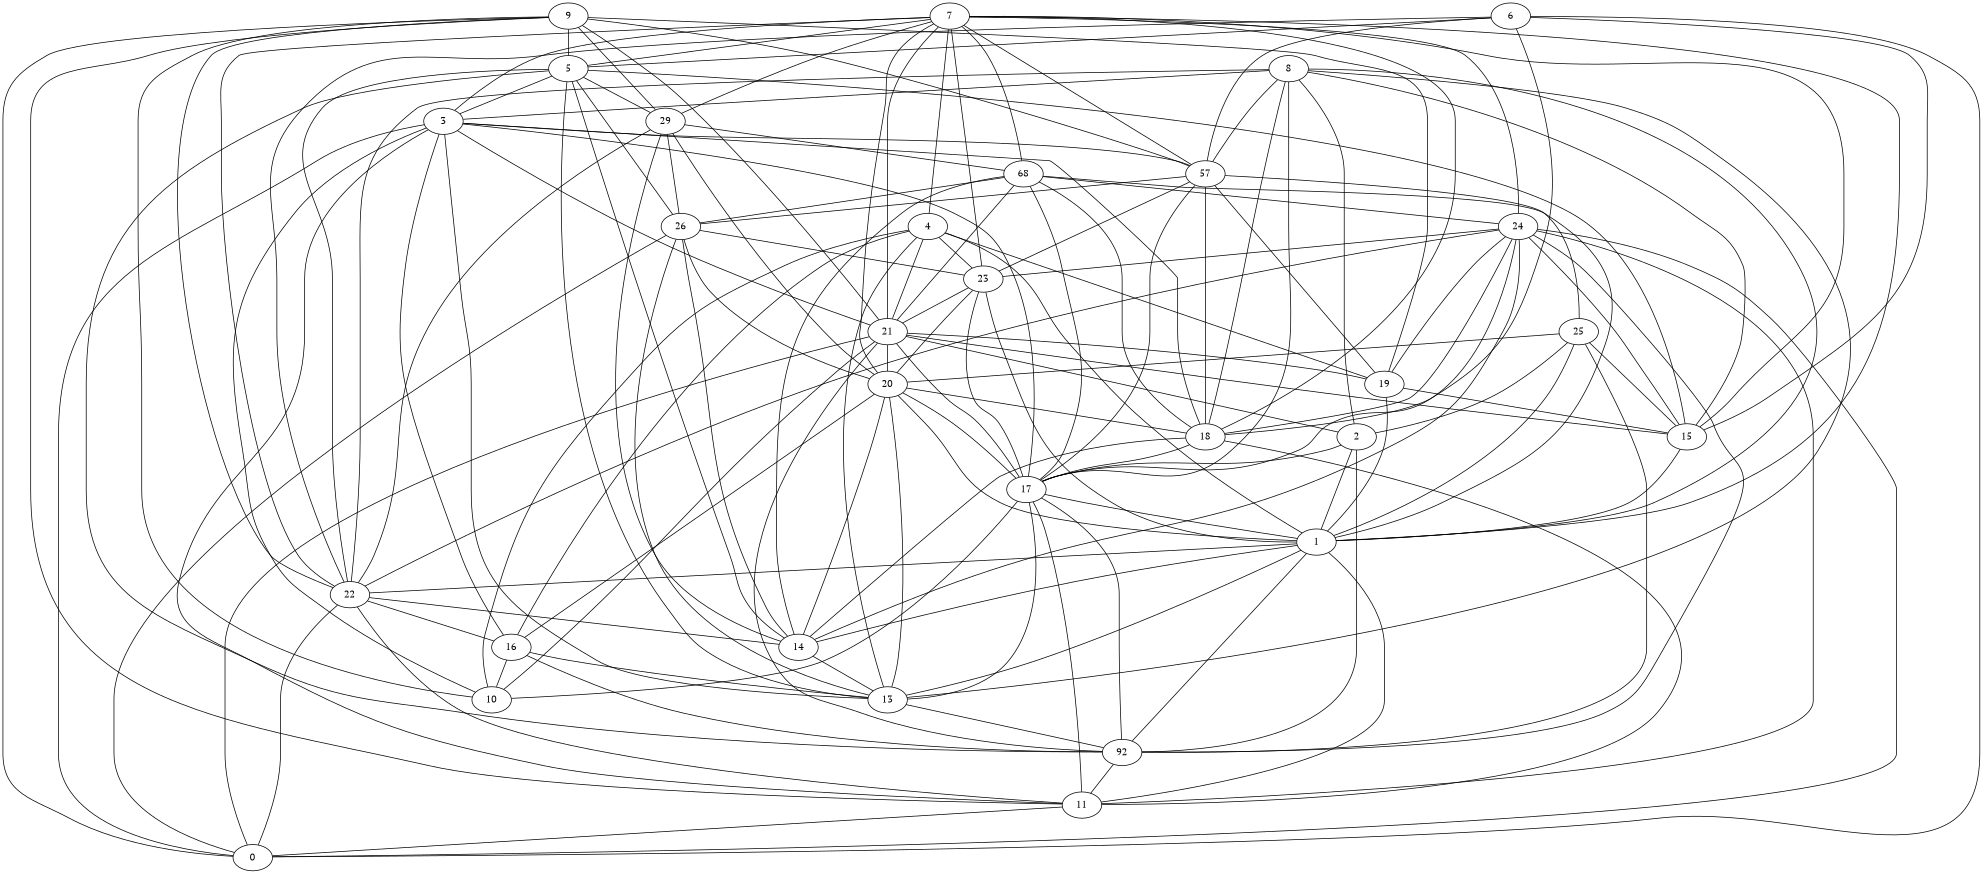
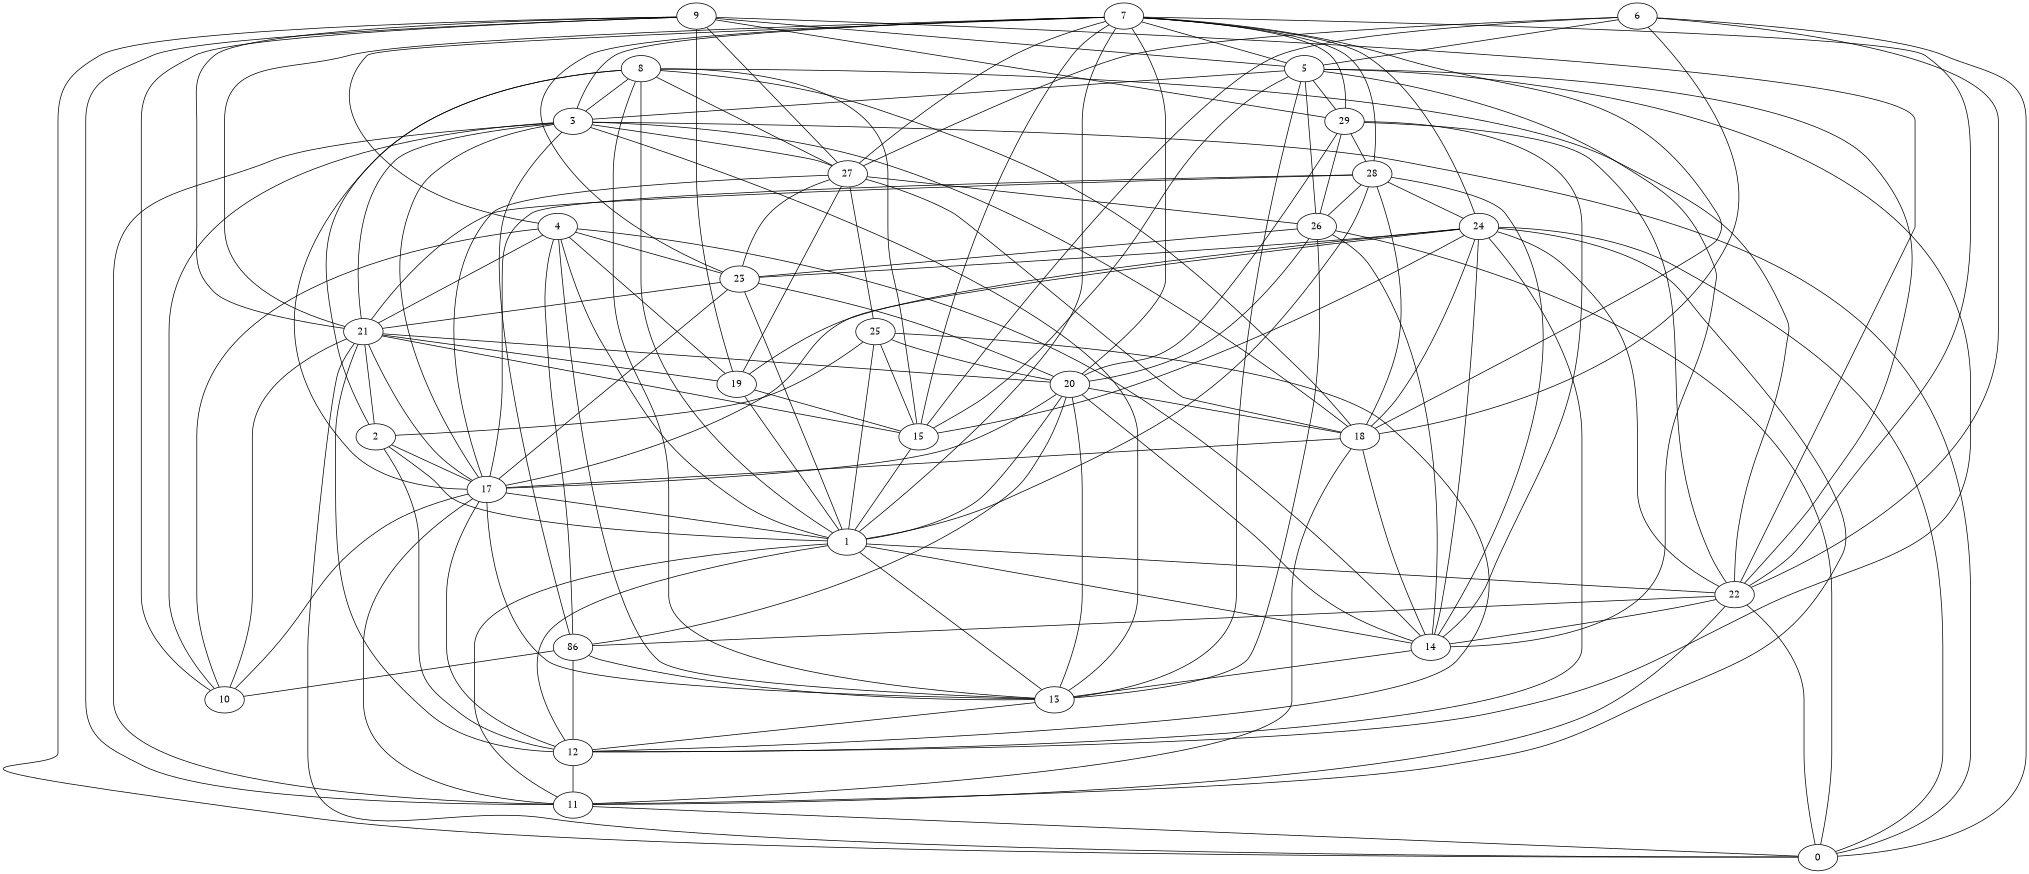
node "68": label "68" -> "28"
node "57": label "57" -> "27"
edge "4" -- "14": added
node "16": label "16" -> "86"
node "92": label "92" -> "12"
